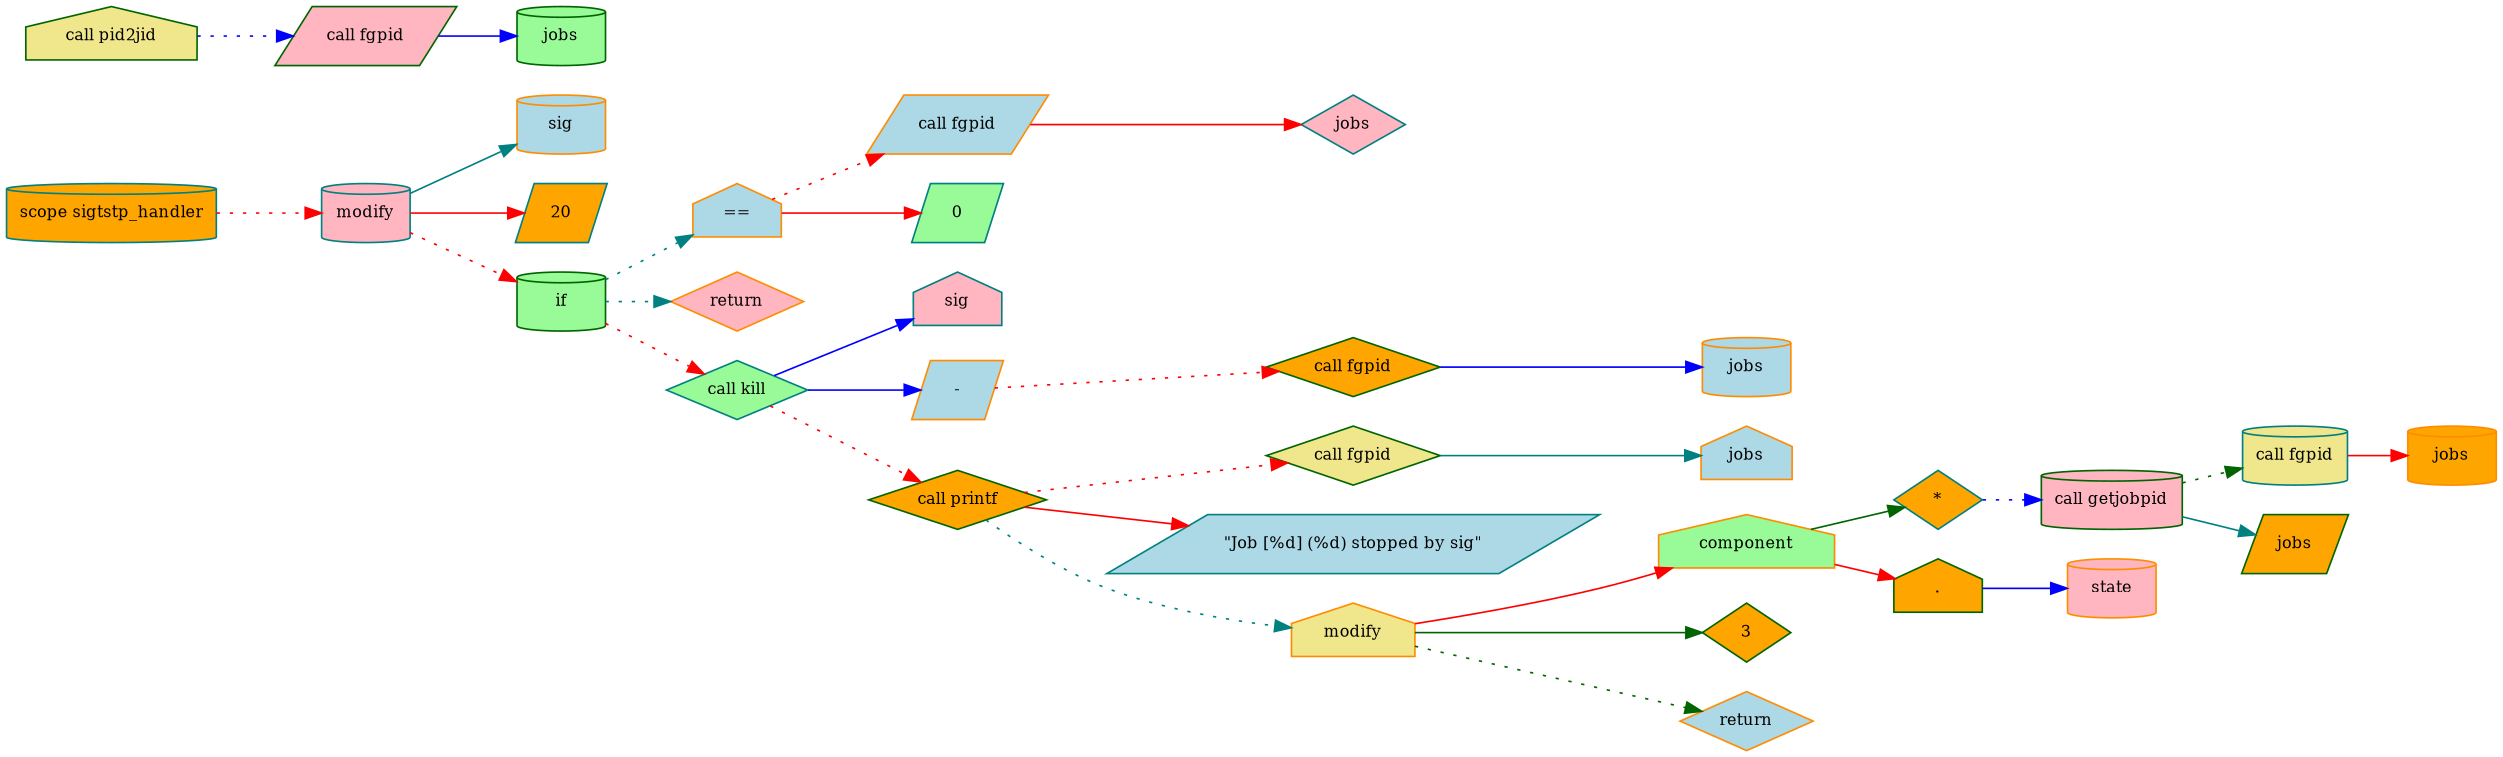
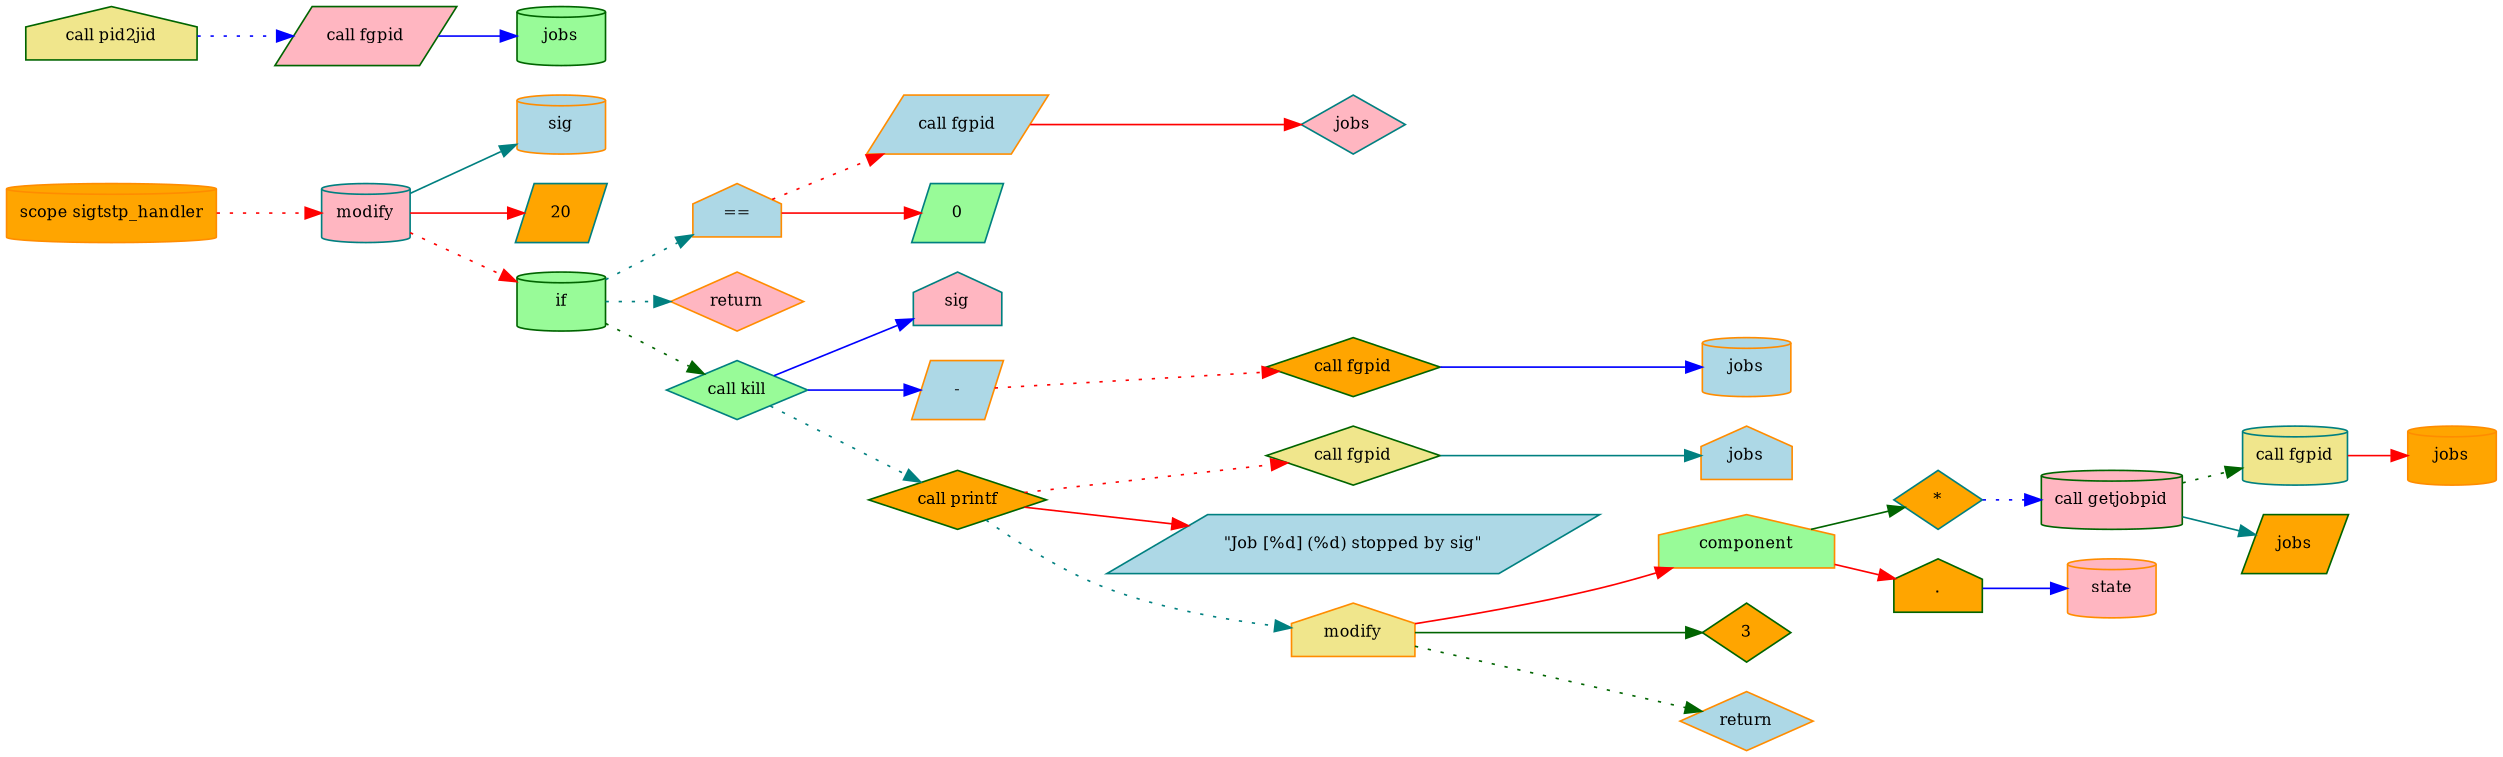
node "scope sigtstp_handler": color teal -> darkorange
edge "if" -> "call kill": color red -> darkgreen
edge "call kill" -> "call printf": color red -> teal
